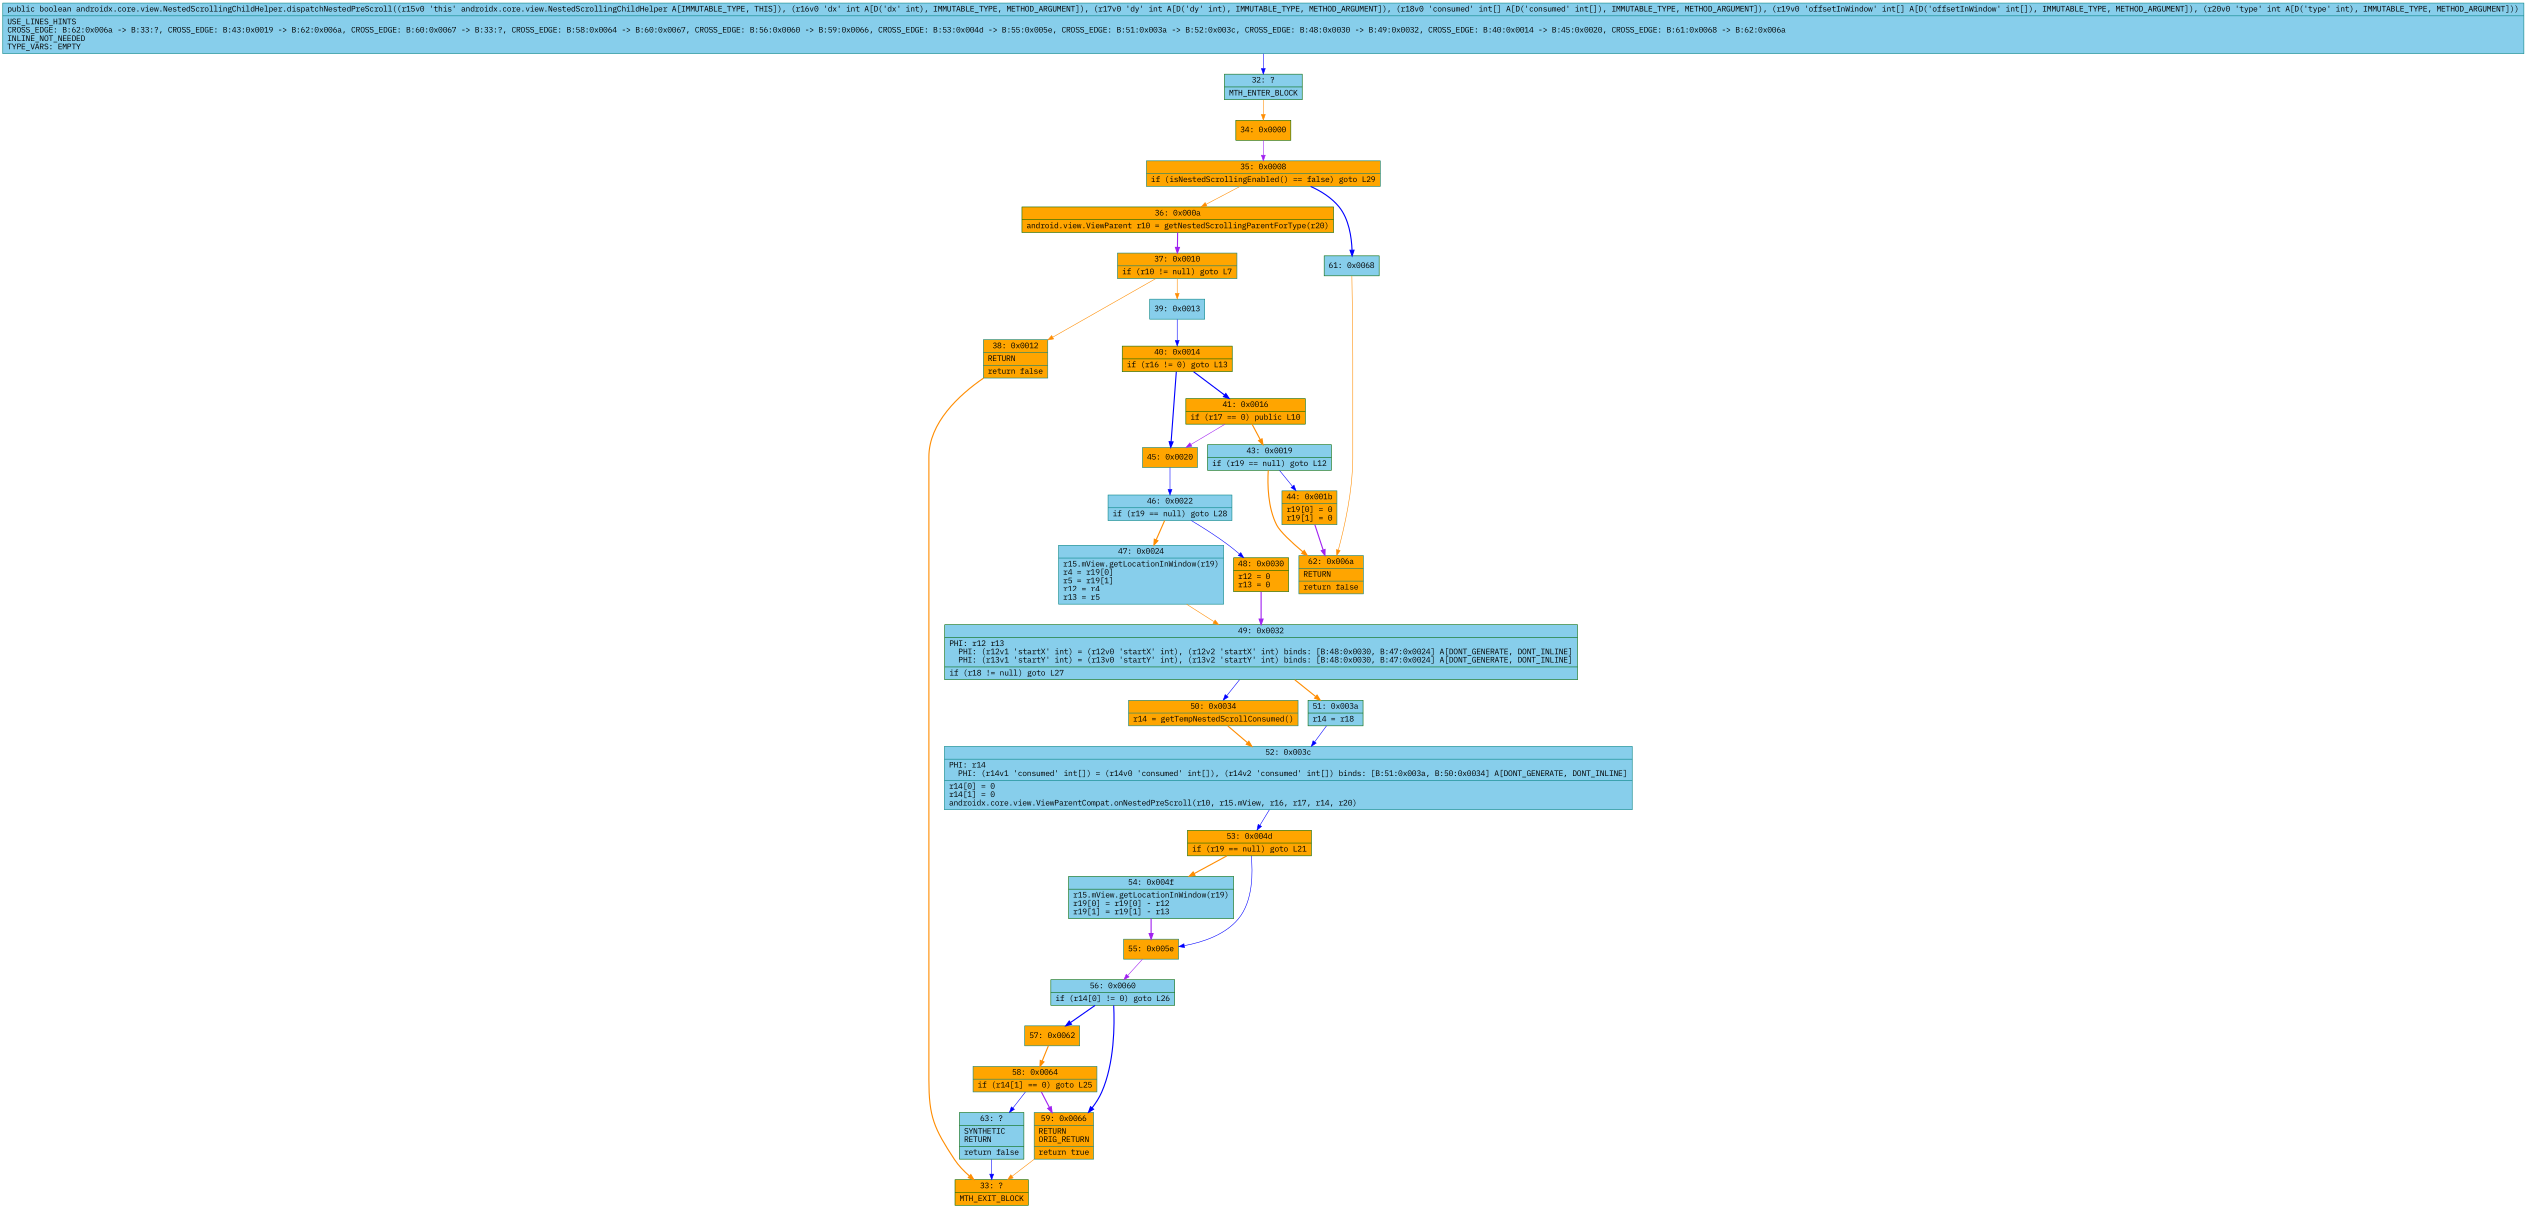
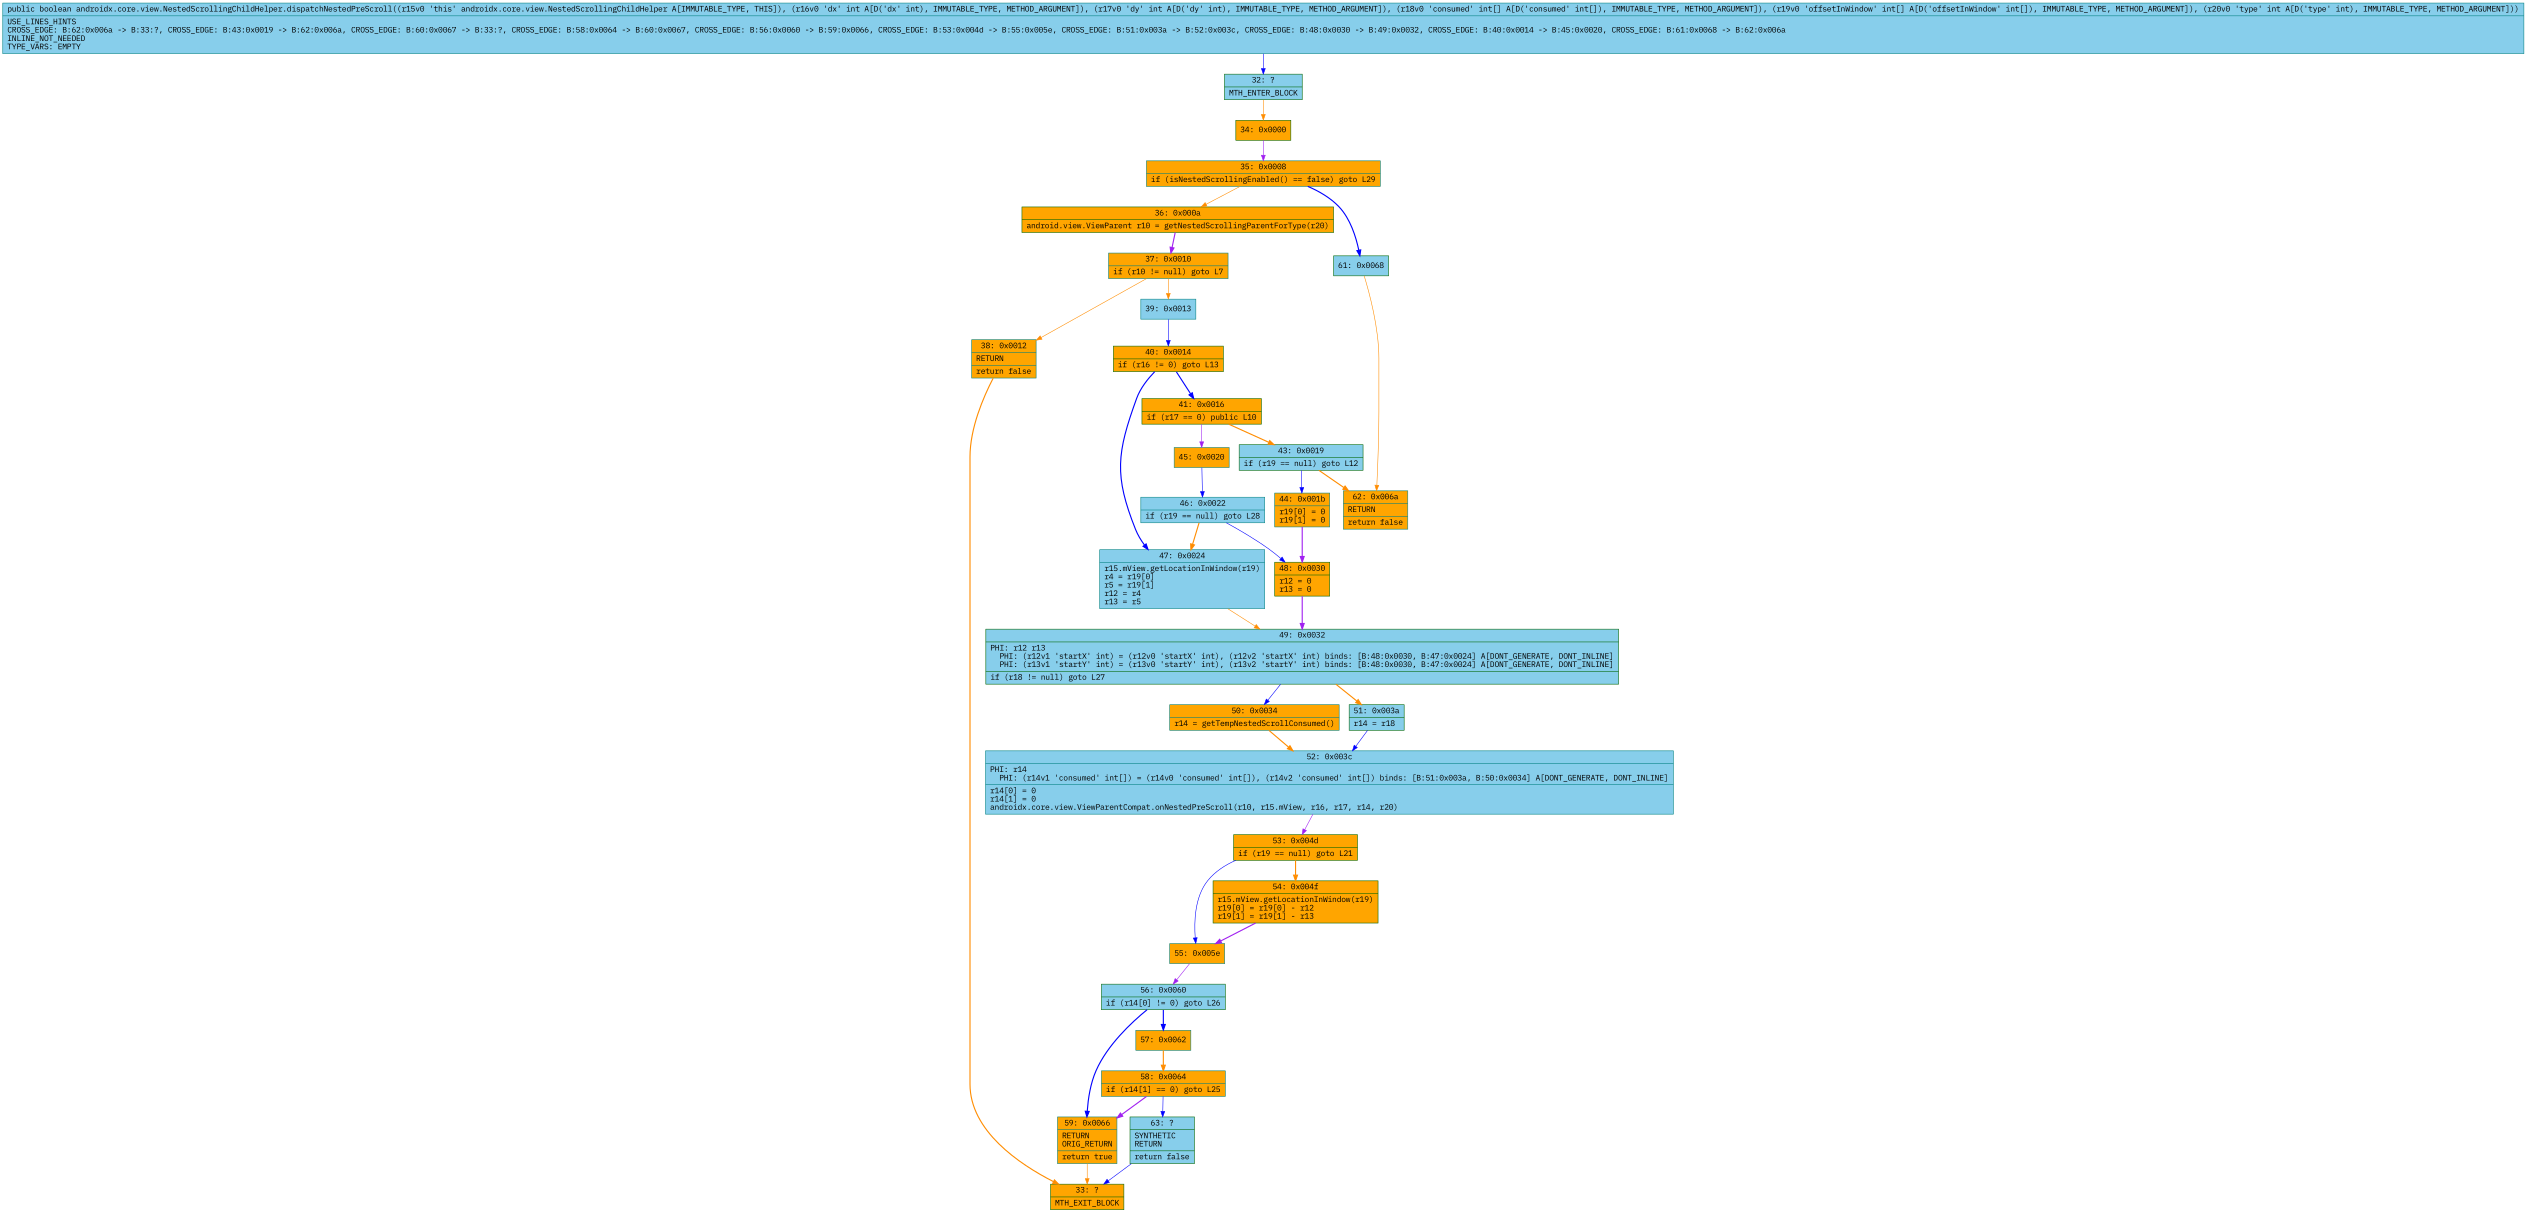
edge "40: 0x0014" -> "45: 0x0020": now "40: 0x0014" -> "47: 0x0024"
edge "44: 0x001b" -> "62: 0x006a": now "44: 0x001b" -> "48: 0x0030"
edge "52: 0x003c" -> "53: 0x004d": color blue -> purple
node "54: 0x004f": fillcolor skyblue -> orange
